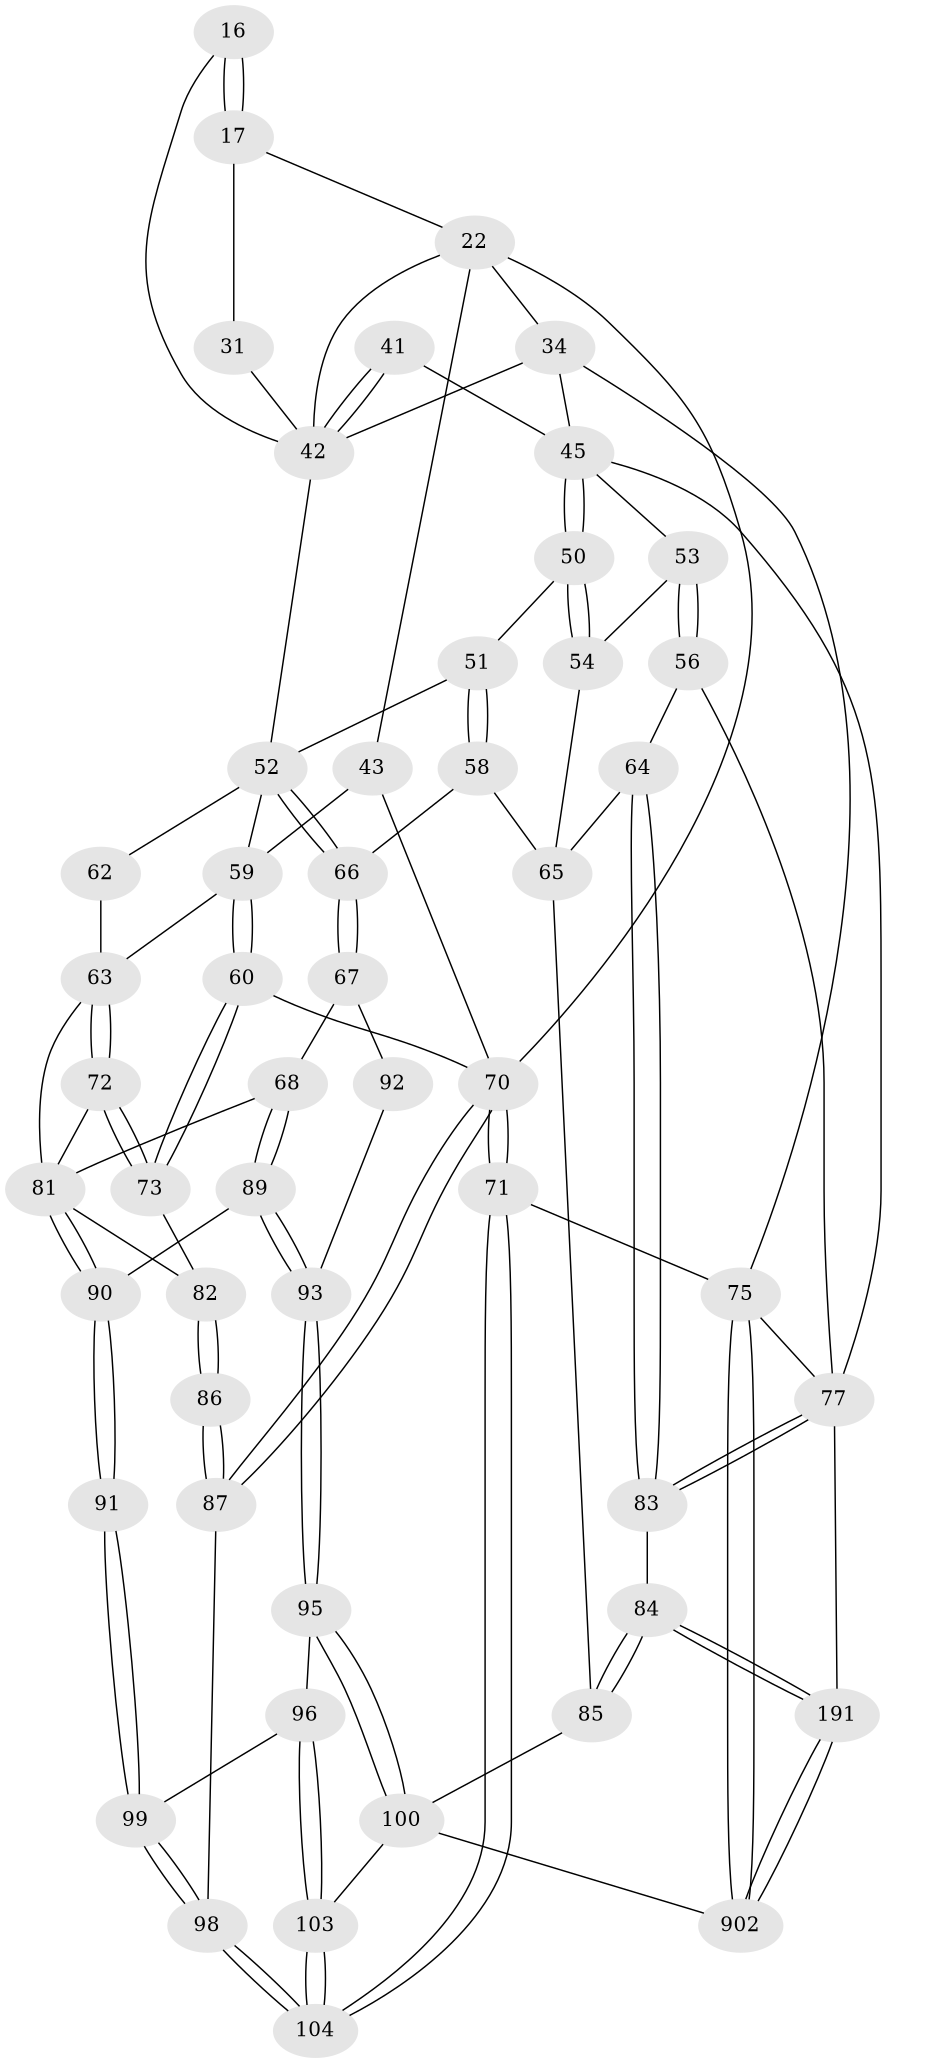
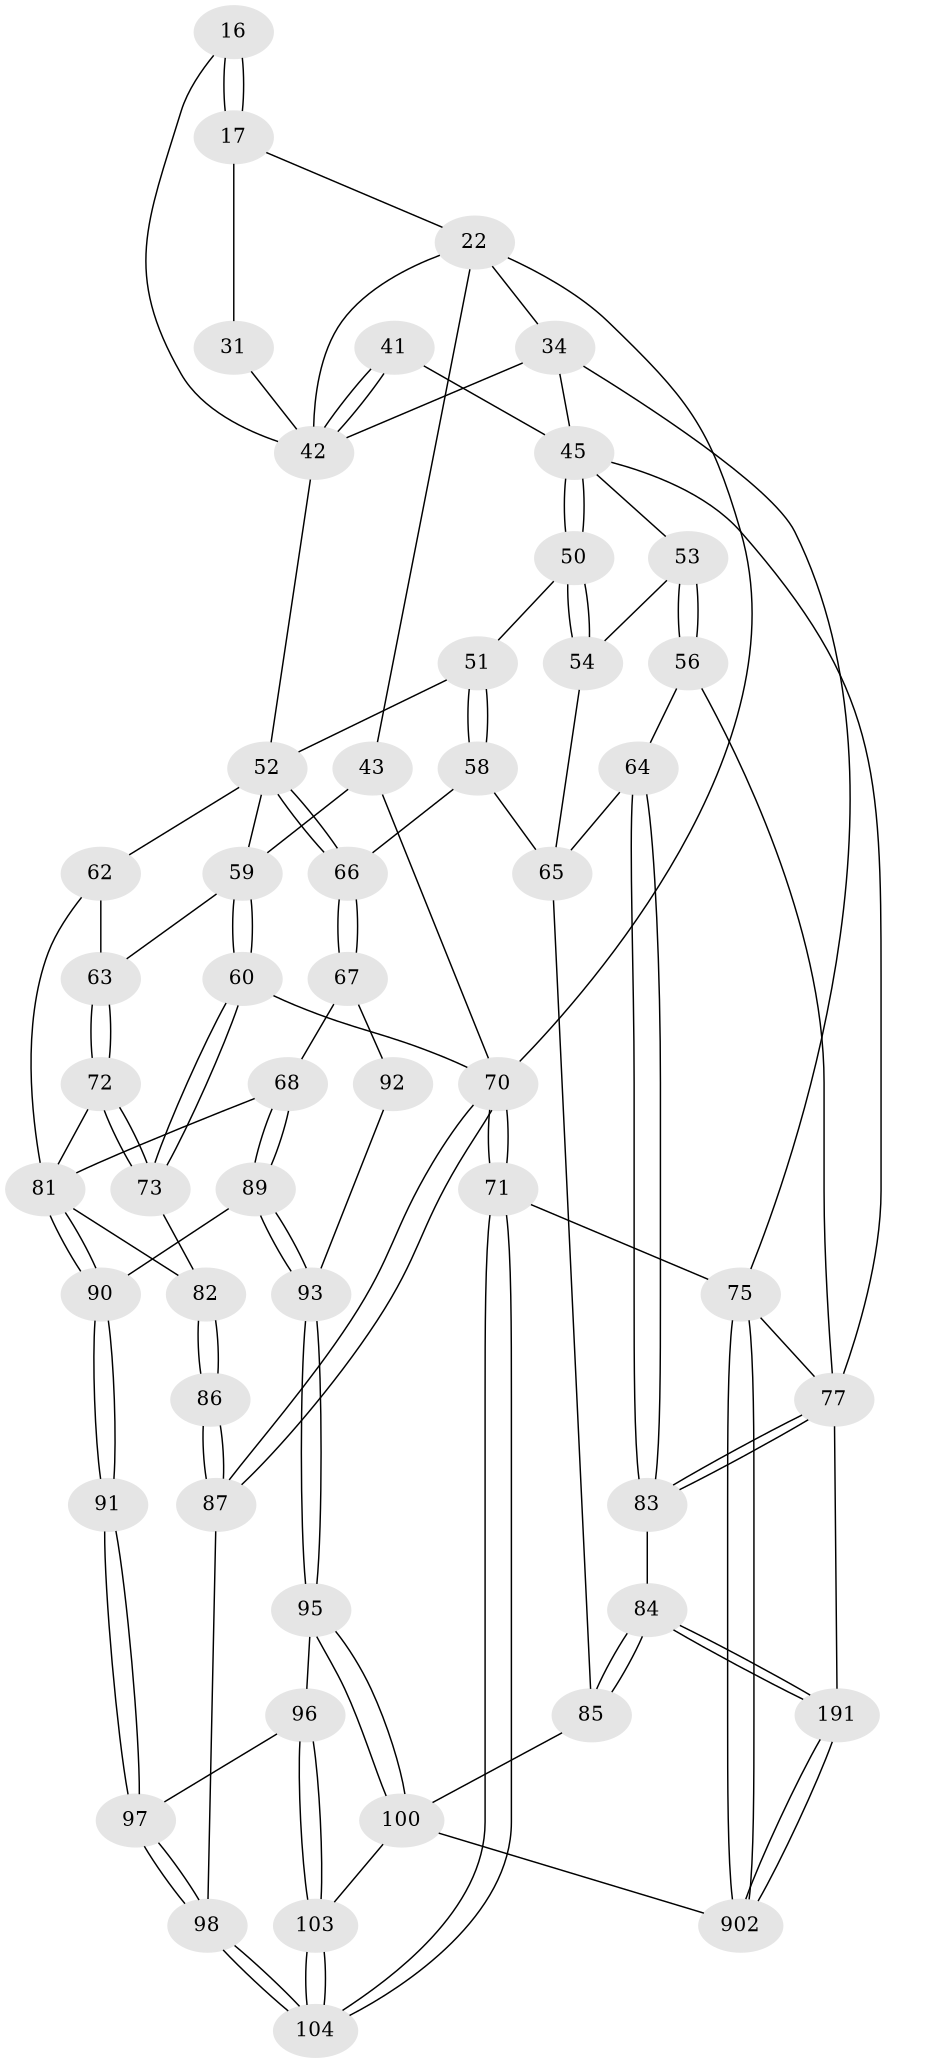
edge "63" -- "81": now "62" -- "81"
node "99": label "99" -> "97"
